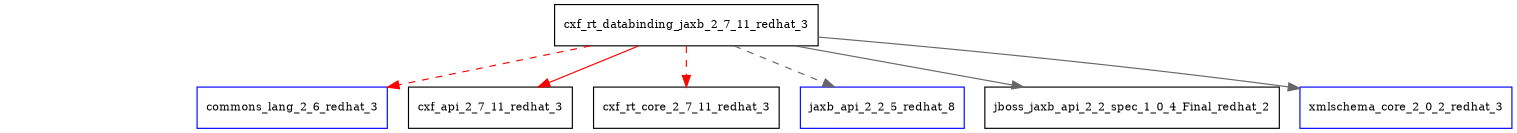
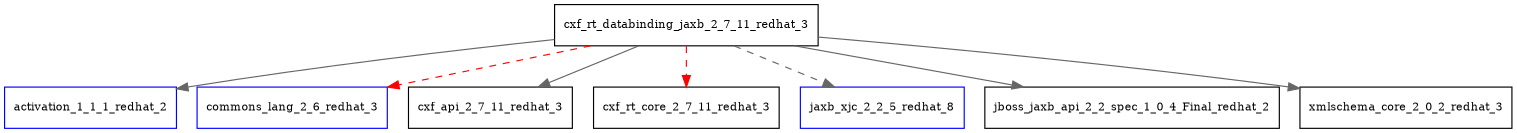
edge "cxf_rt_databinding_jaxb_2_7_11_redhat_3" -> "cxf_api_2_7_11_redhat_3": color red -> gray40
node "activation_1_1_1_redhat_2": added
node "jaxb_api_2_2_5_redhat_8": label "jaxb_api_2_2_5_redhat_8" -> "jaxb_xjc_2_2_5_redhat_8"
node "xmlschema_core_2_0_2_redhat_3": color blue -> black
